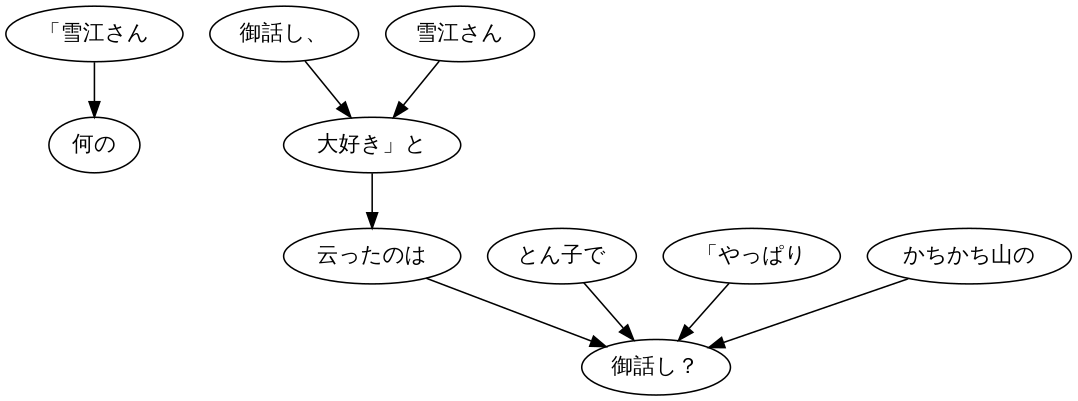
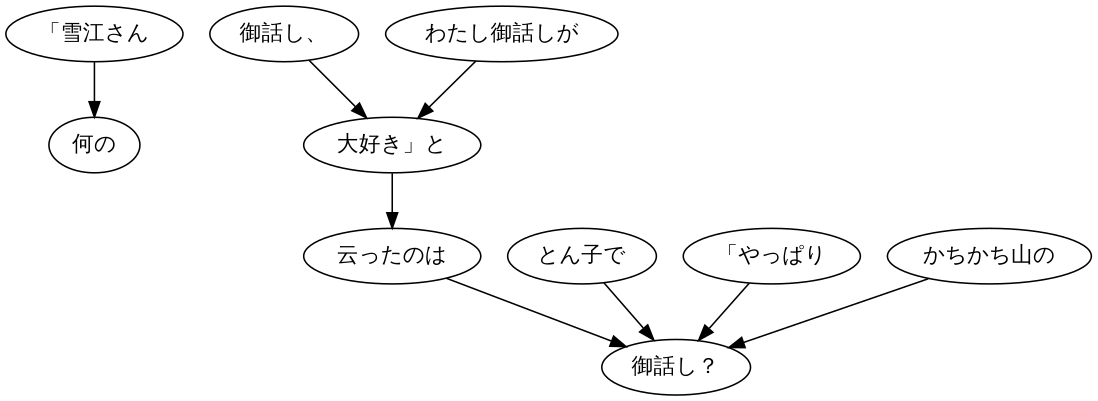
node "雪江さん": label "雪江さん" -> "わたし御話しが"
